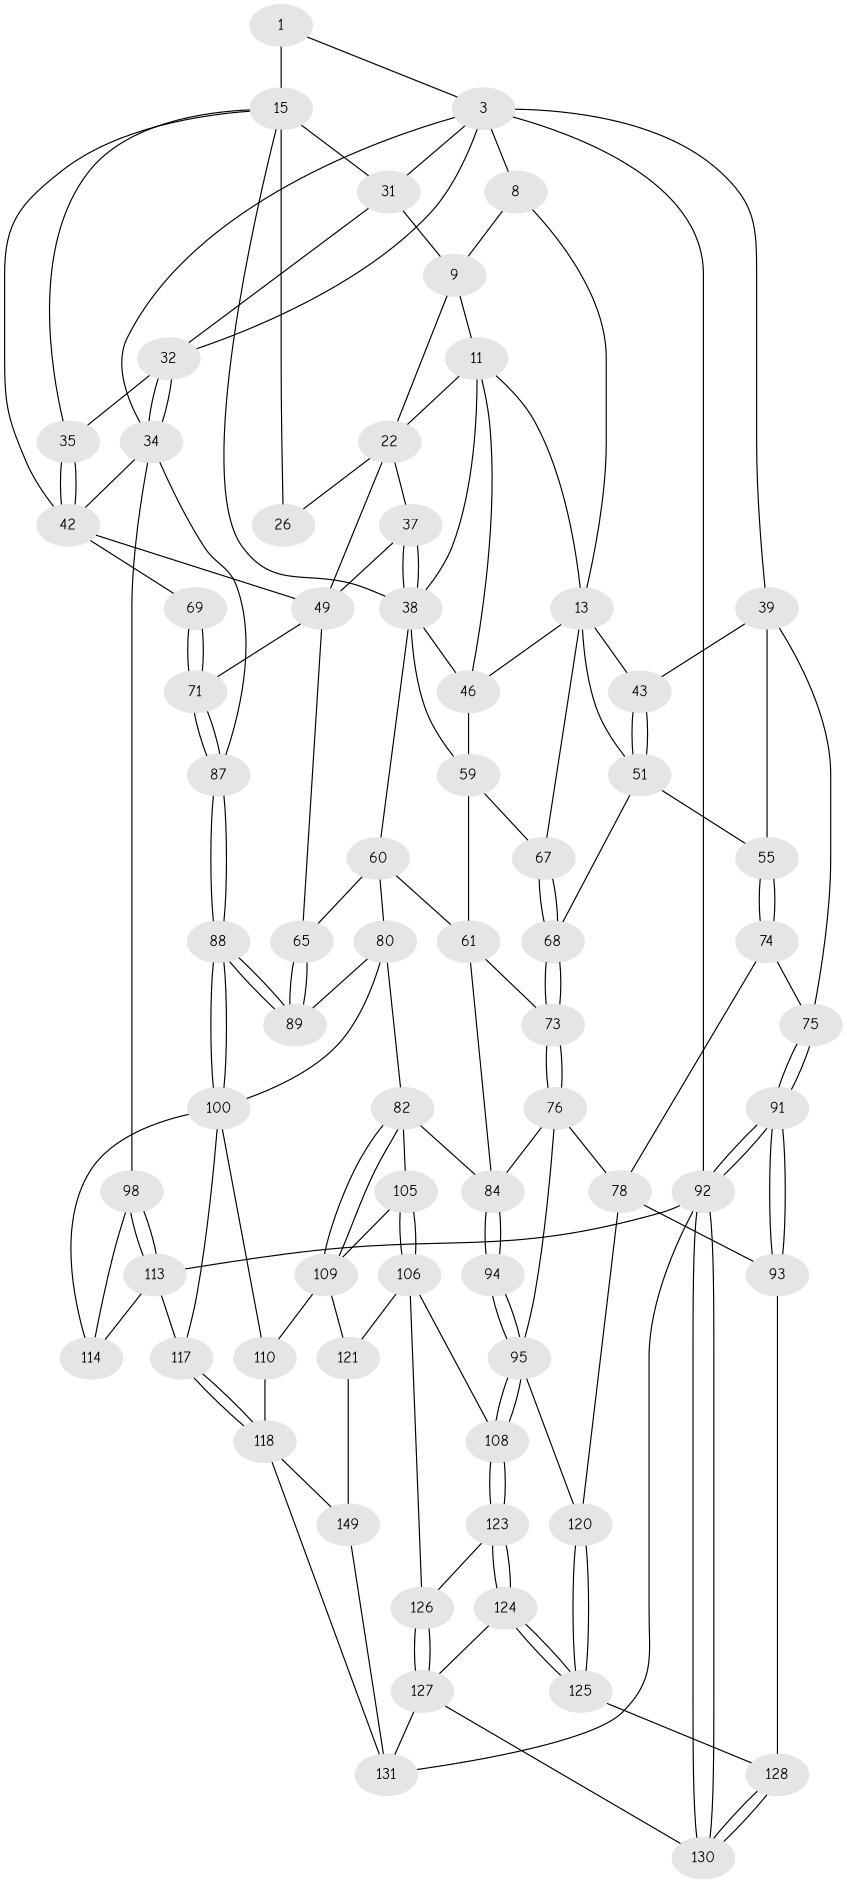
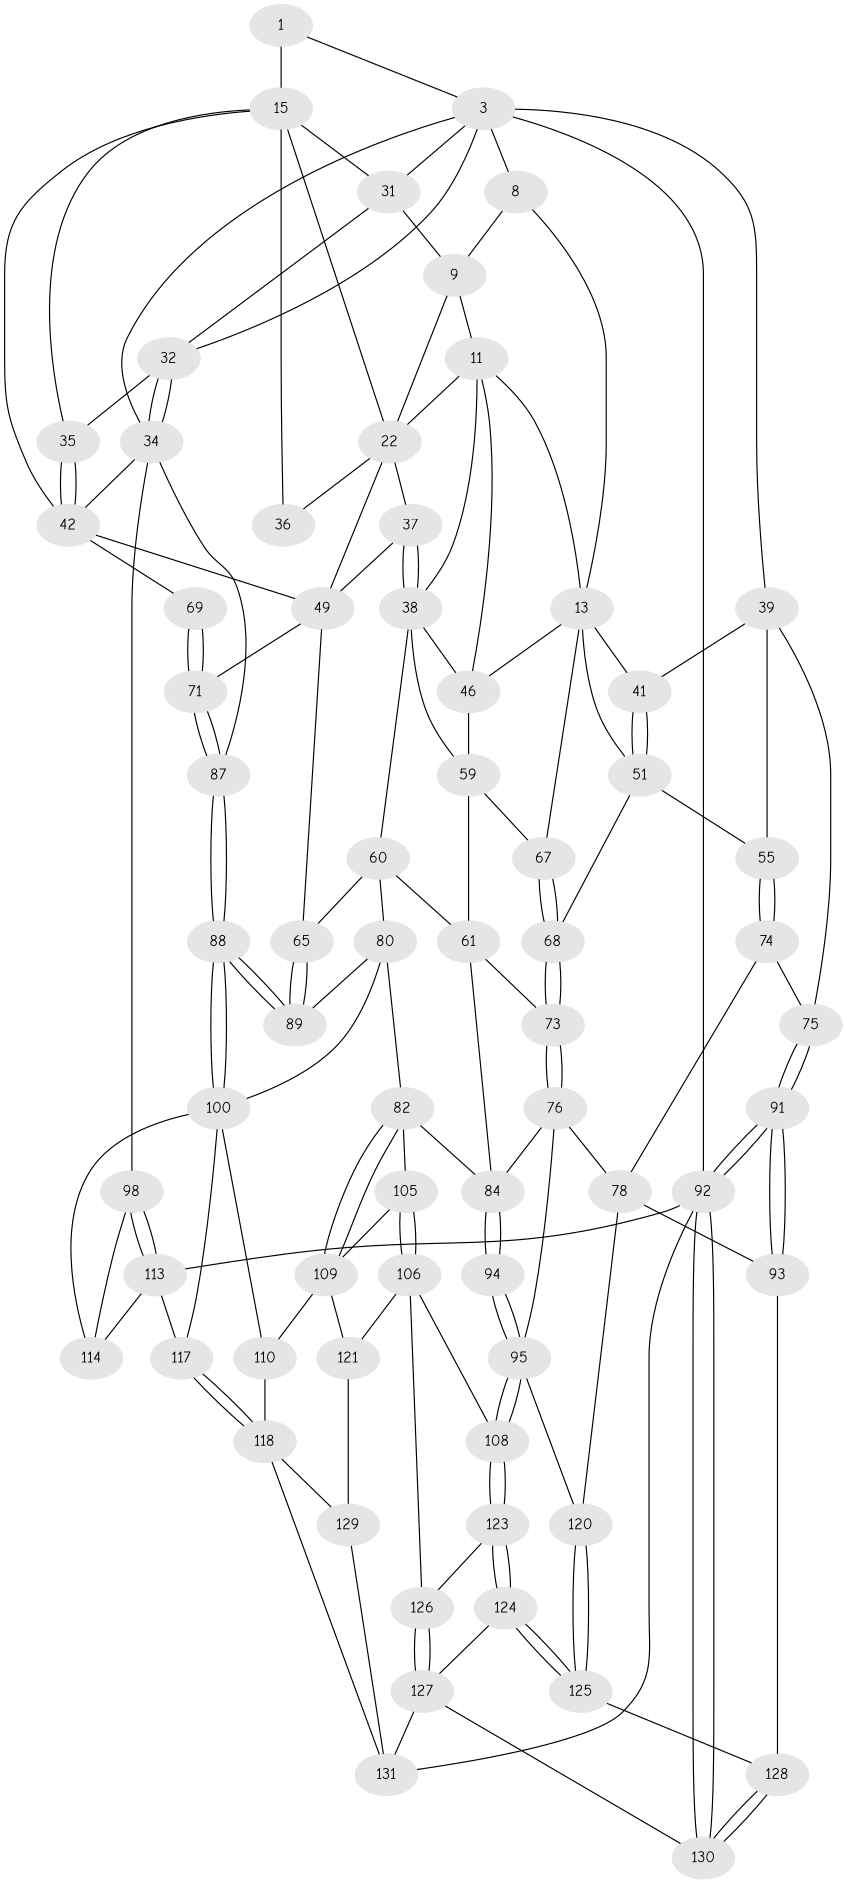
edge "15" -- "38": now "15" -- "22"
node "26": label "26" -> "36"
node "43": label "43" -> "41"
node "149": label "149" -> "129"
